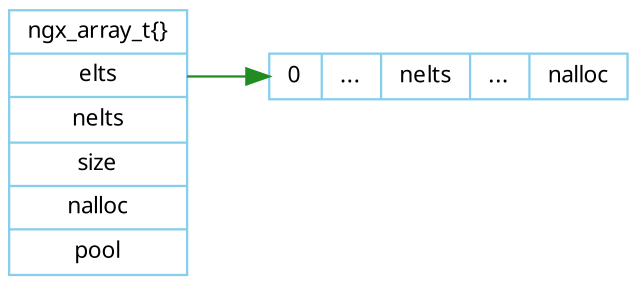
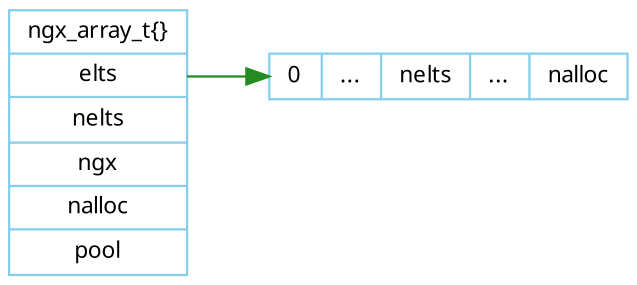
node "ngx_array_t{}": text "size" -> "ngx"
